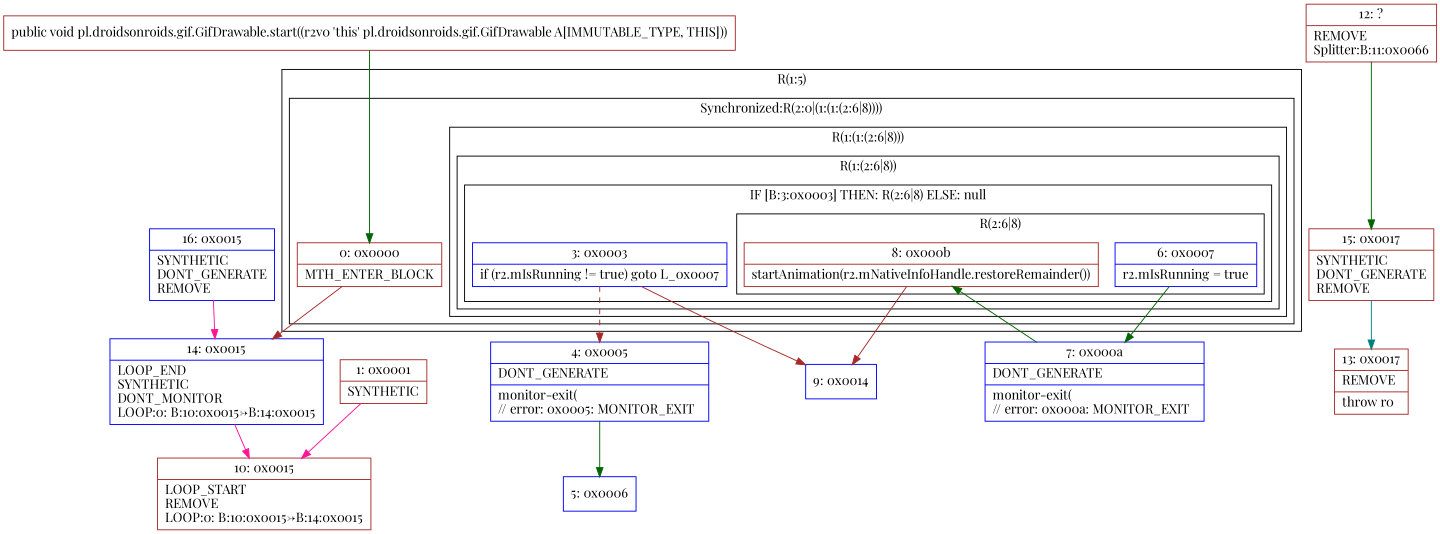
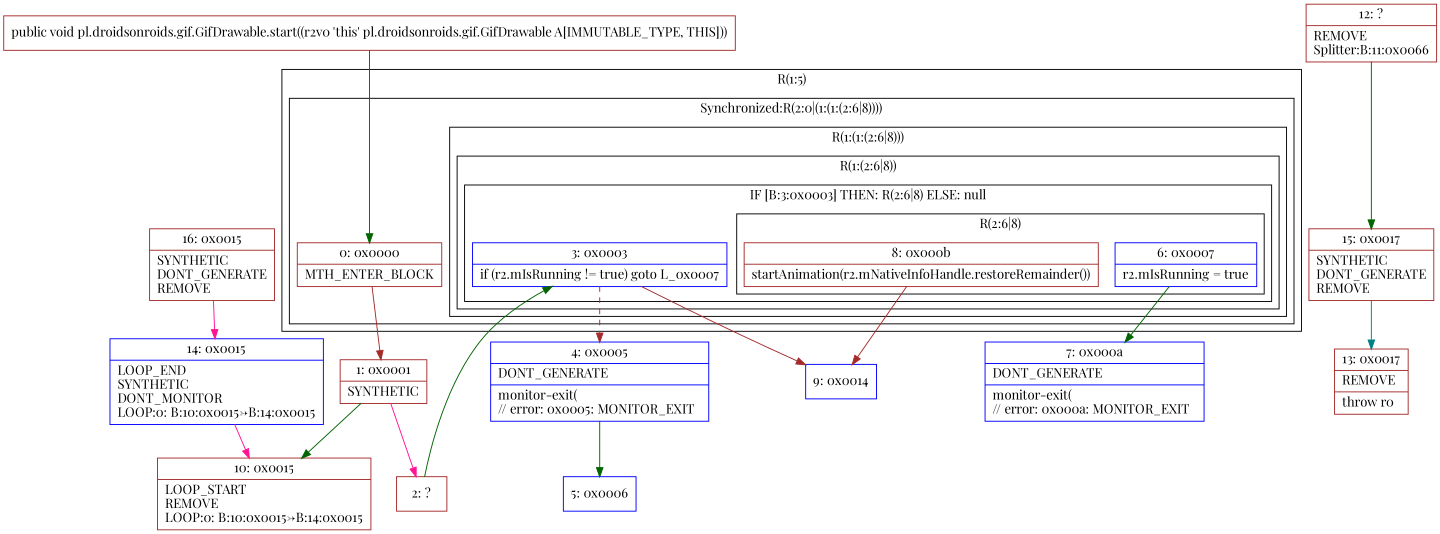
node "16: 0x0015": color blue -> brown
edge "0: 0x0000" -> "14: 0x0015": now "0: 0x0000" -> "1: 0x0001"
edge "7: 0x000a" -> "8: 0x000b": removed
edge "1: 0x0001" -> "10: 0x0015": color deeppink -> darkgreen
node "2: ?": added
